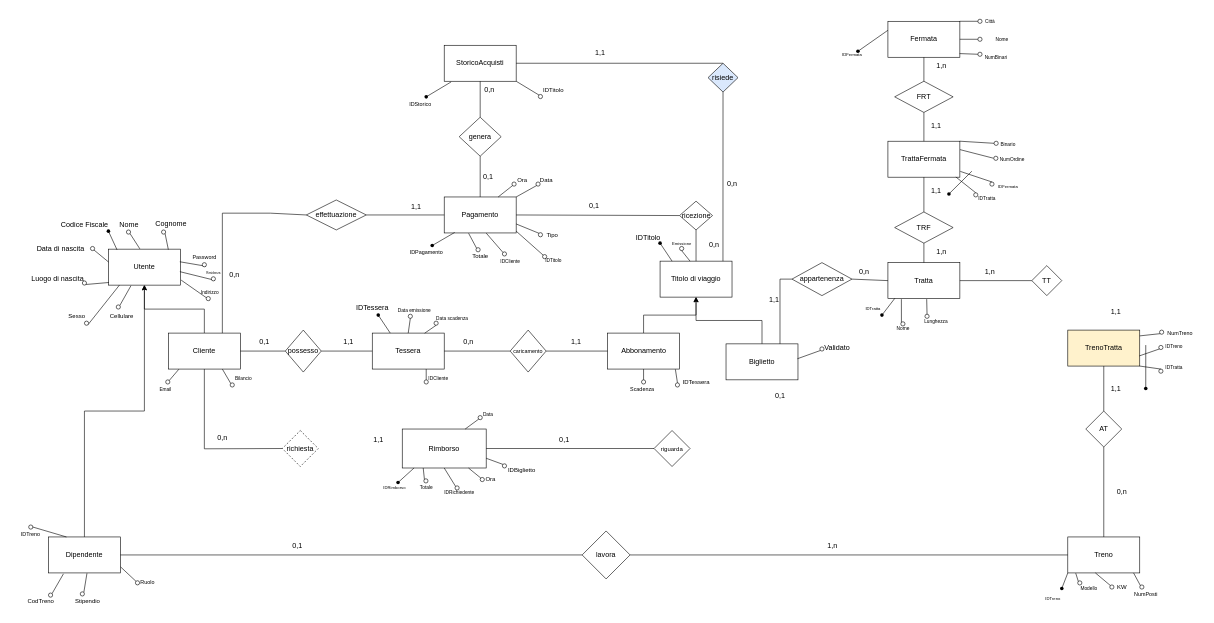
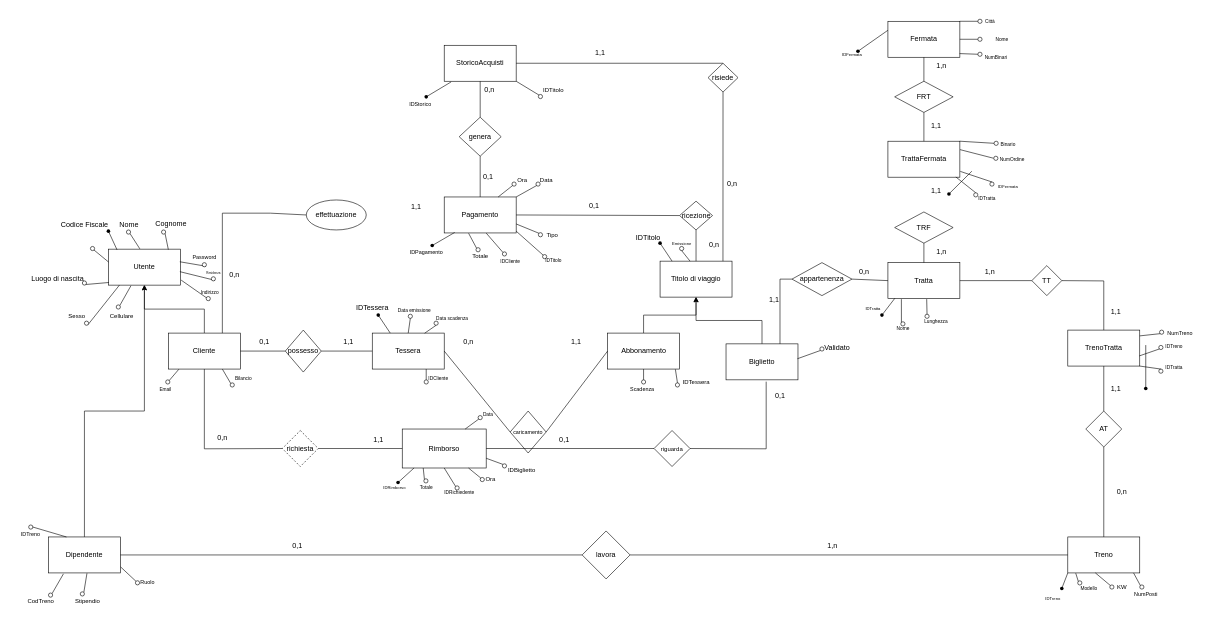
node "risiede": fillcolor #dae8fc -> #ffffff
edge "TrattaFermata" -- "TRF": removed
node "effettuazione": shape diamond -> ellipse
edge "effettuazione" -- "Pagamento": removed
node "Data di nascita": removed
edge "TT" -- "TrenoTratta": added
node "TrenoTratta": fillcolor #fff2cc -> #ffffff
node "caricamento": moved (528, 351) -> (528, 432)
edge "richiesta" -- "Rimborso": added
edge "Biglietto" -- "riguarda": added
